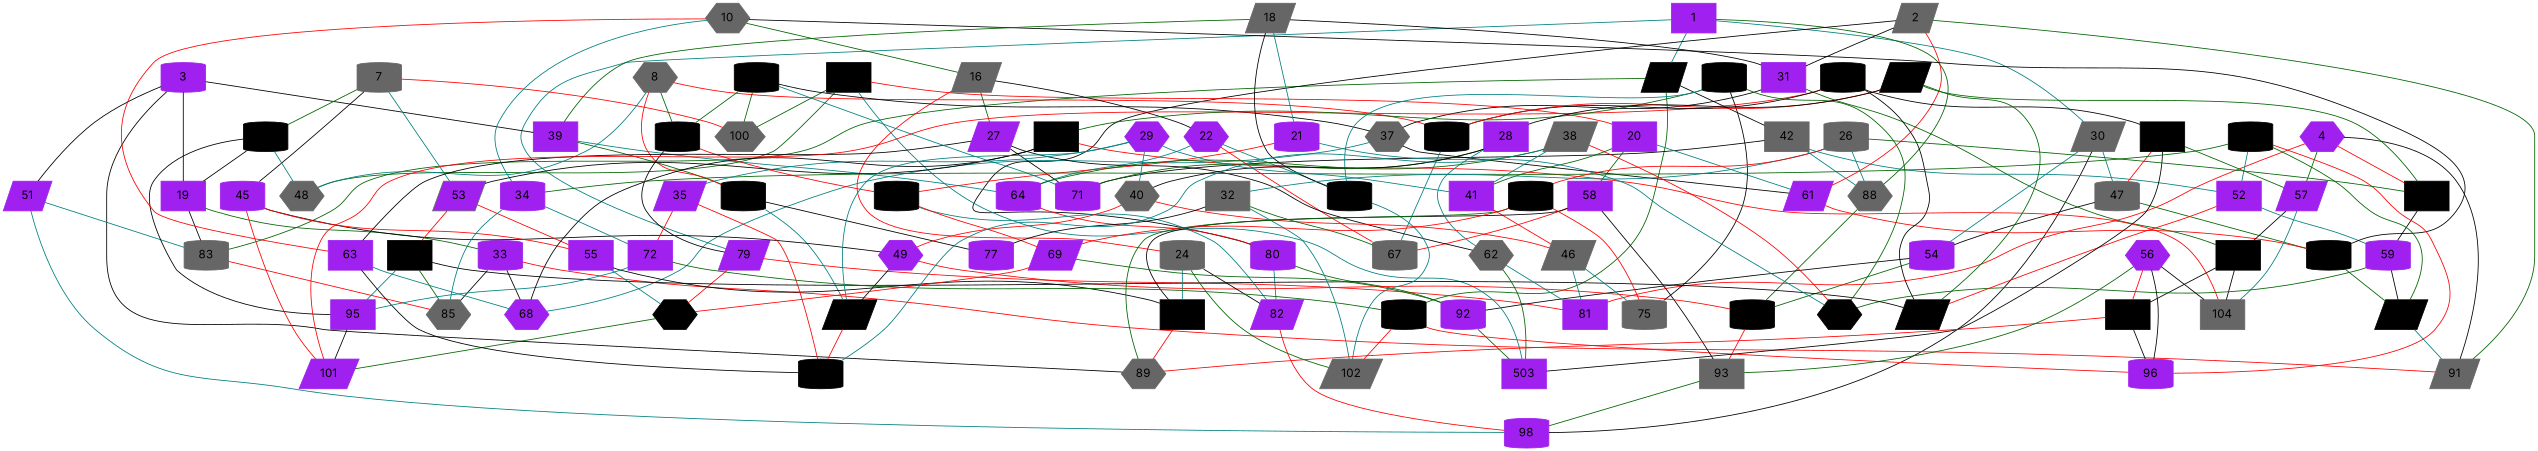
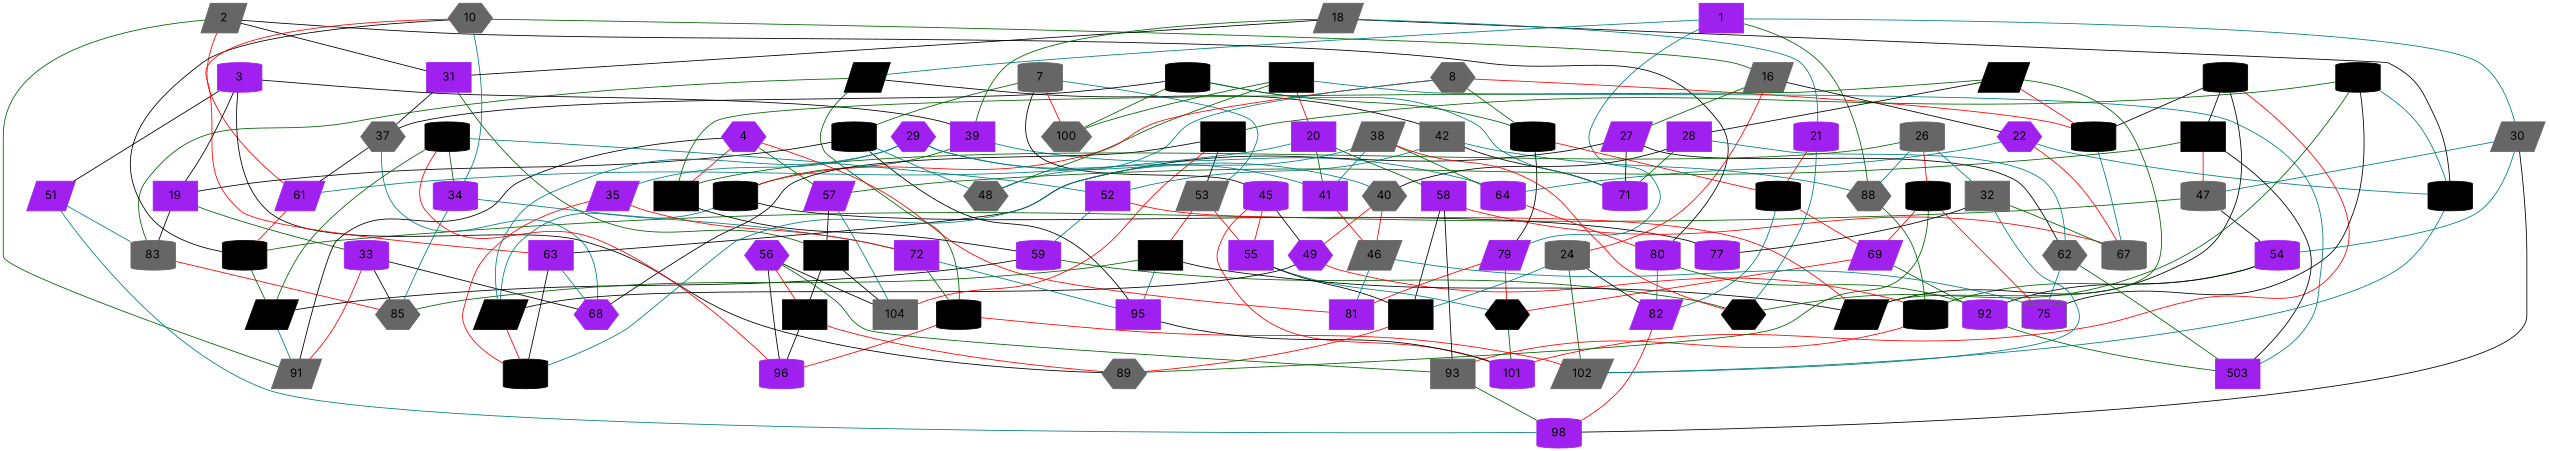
node "53": fillcolor purple -> gray40
edge "62" -- "81": now "62" -- "75"
node "75": fillcolor gray40 -> purple
node "101": shape parallelogram -> cylinder
